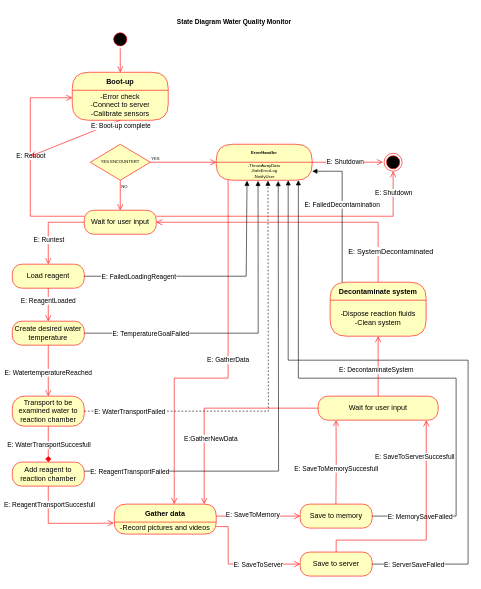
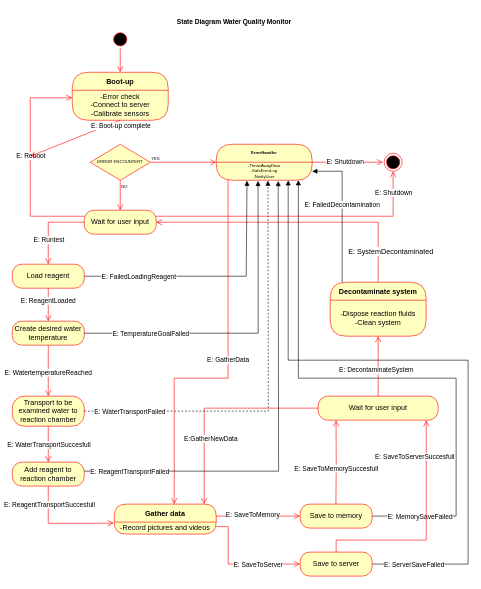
node "YES ENCOUNTERT": label "YES ENCOUNTERT" -> "ERROR ENCOUNTERT"
edge "Transport to be examined water to reaction chamber" -> "Add reagent to reaction chamber": arrowhead diamond -> open
